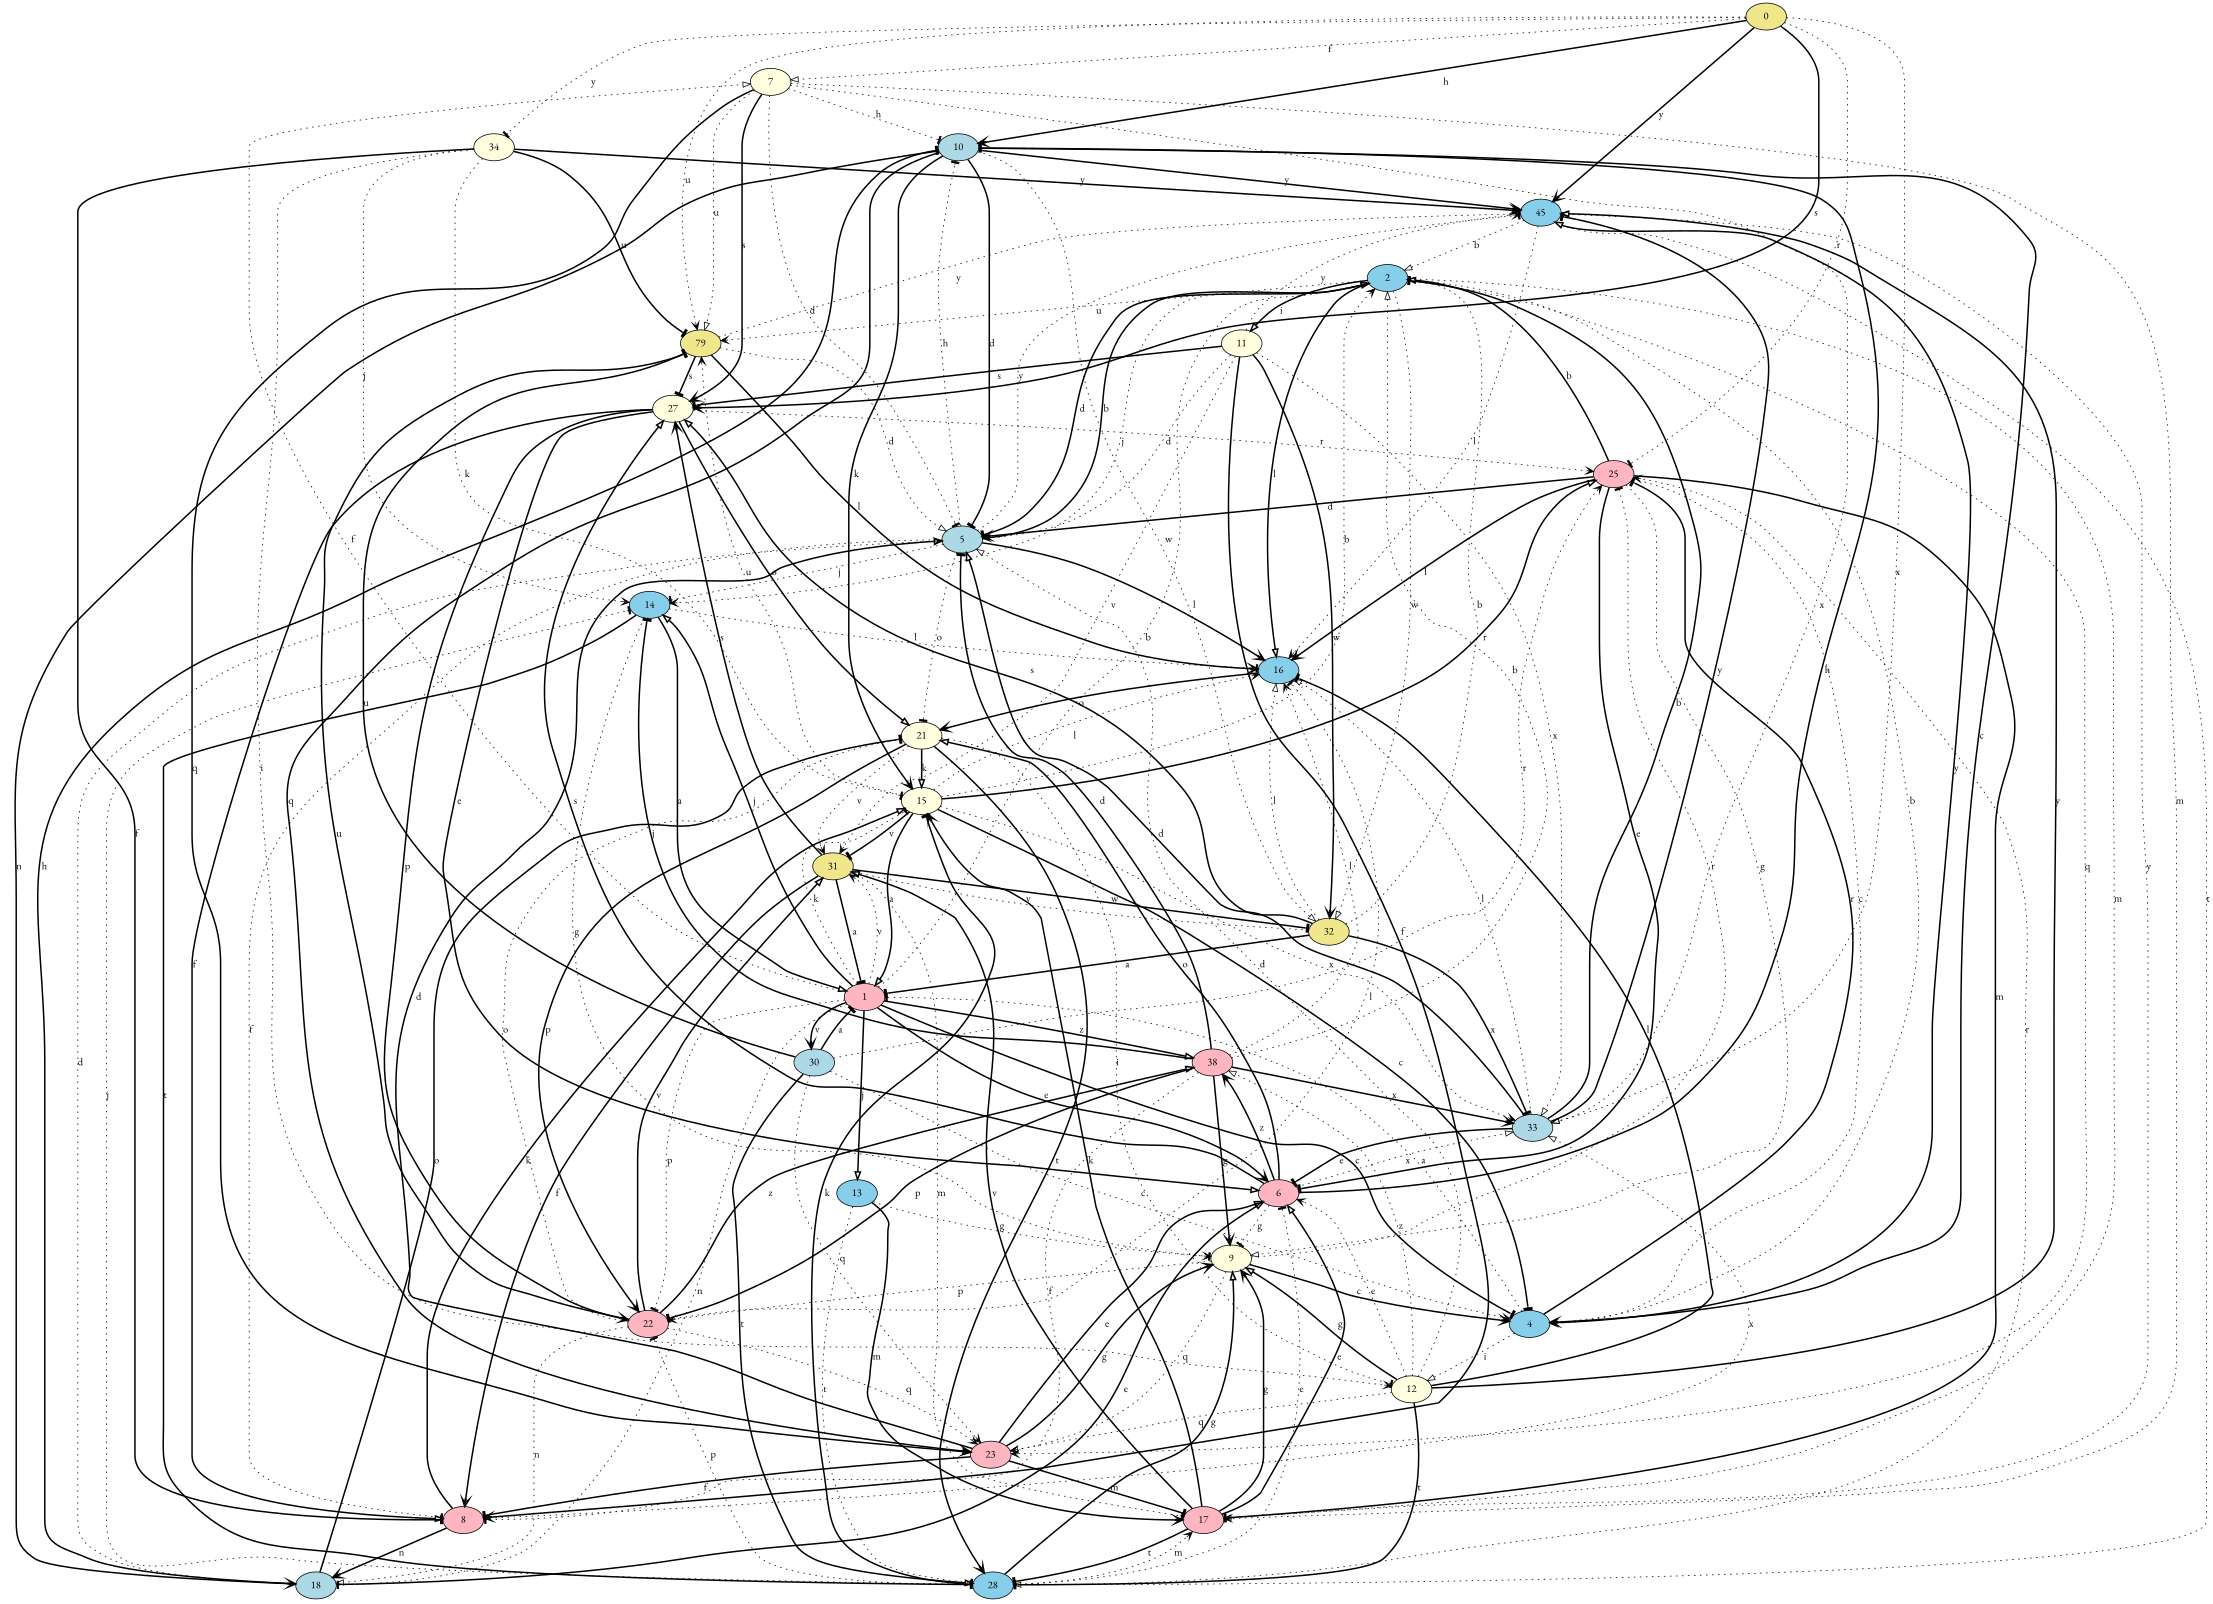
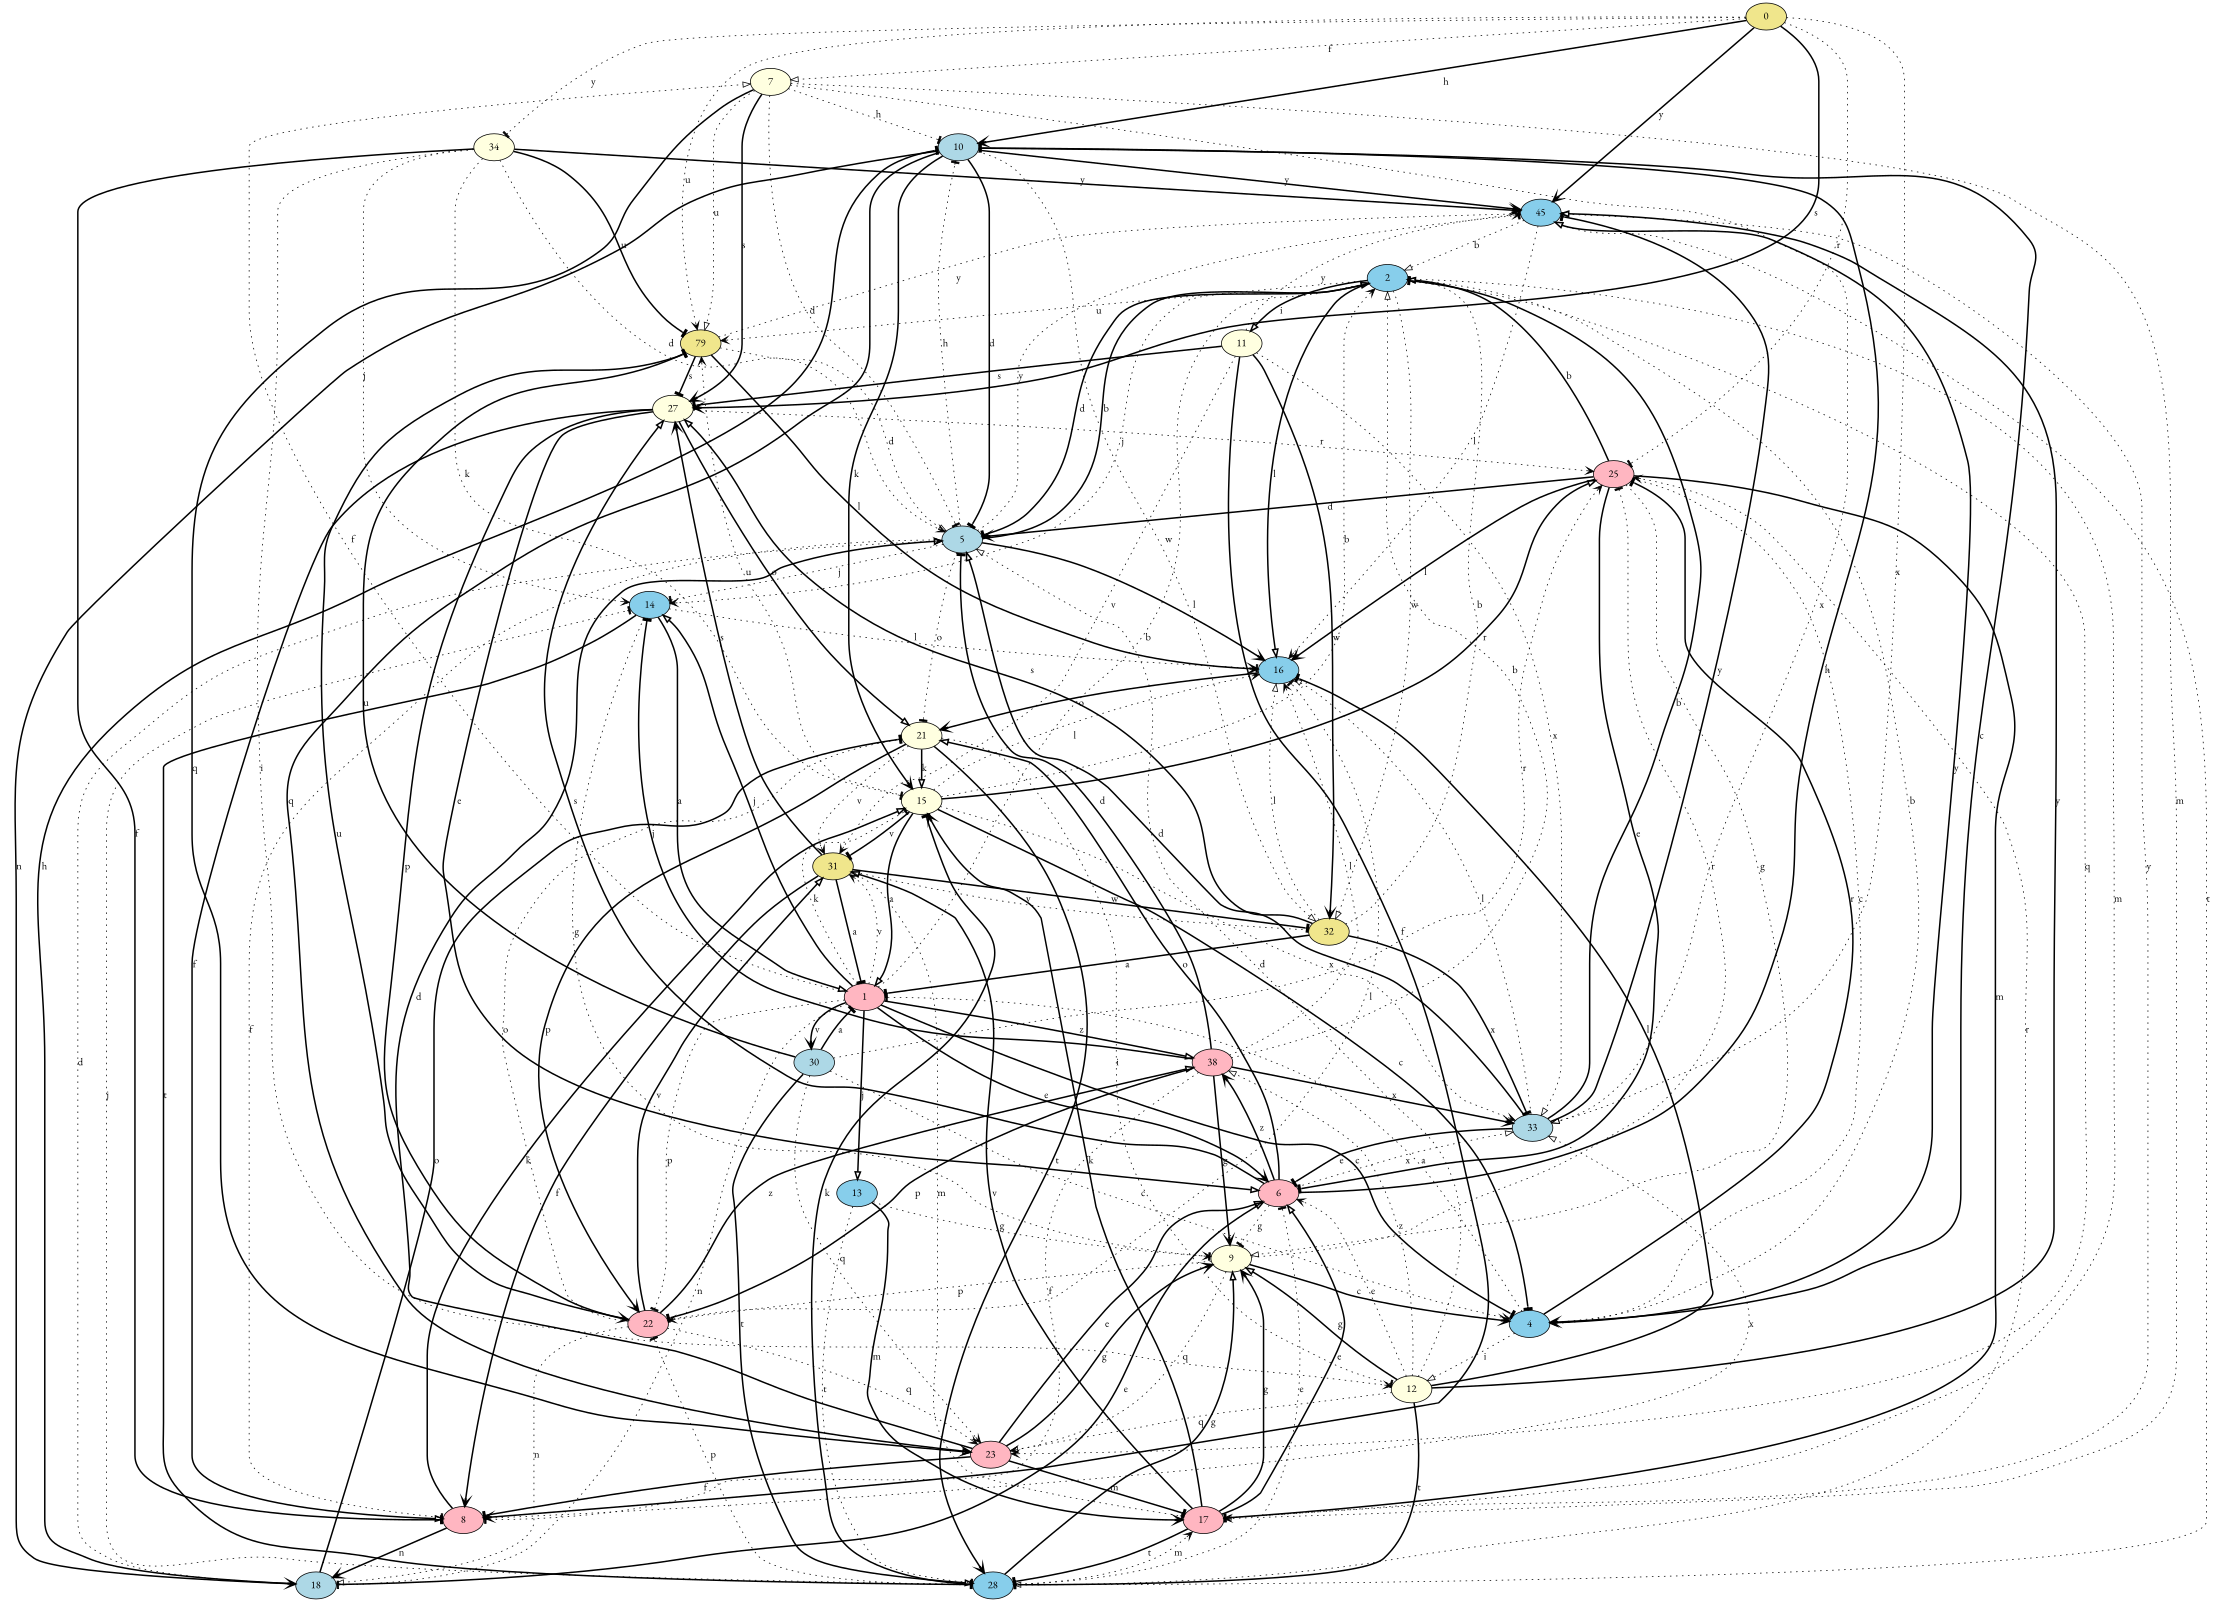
edge "11" -> "5": now "34" -> "5"
